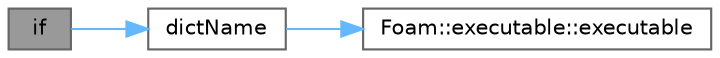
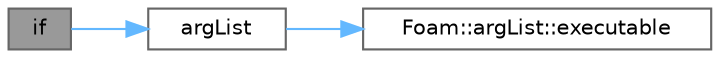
node "dictName": label "dictName" -> "argList"
node "Foam::executable::executable": label "Foam::executable::executable" -> "Foam::argList::executable"
